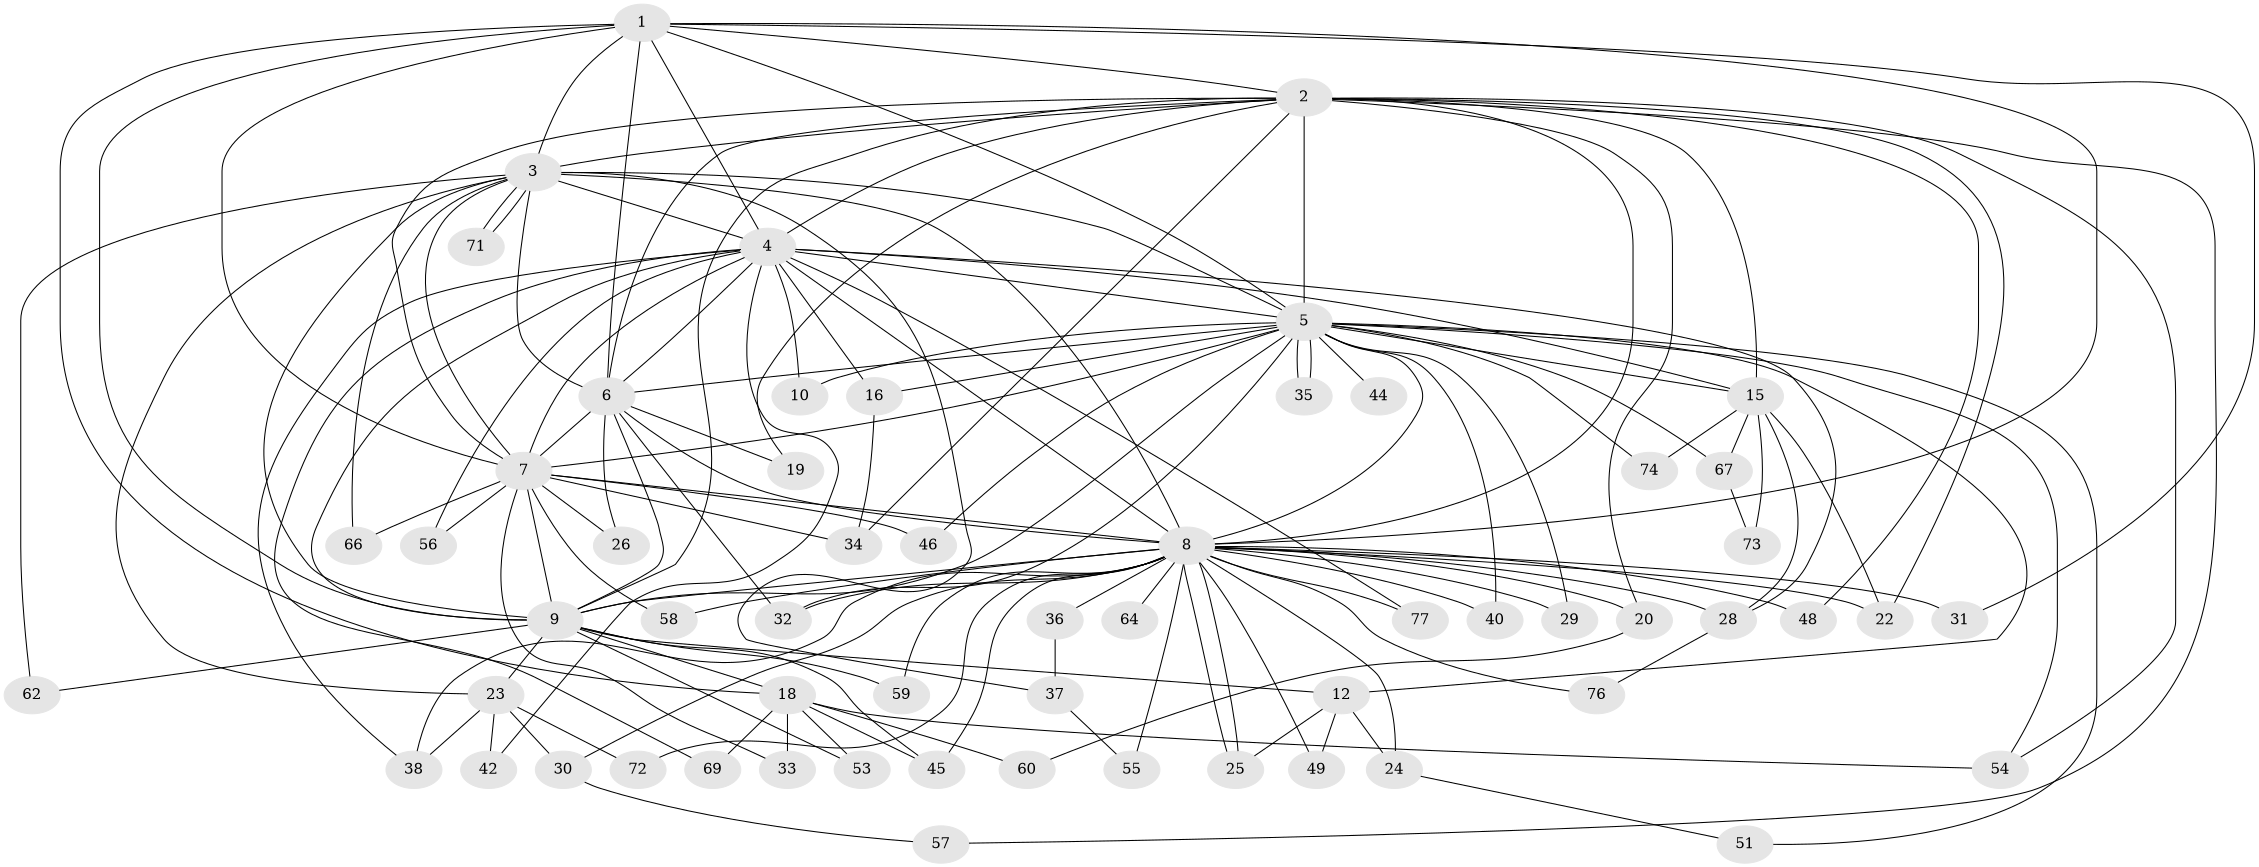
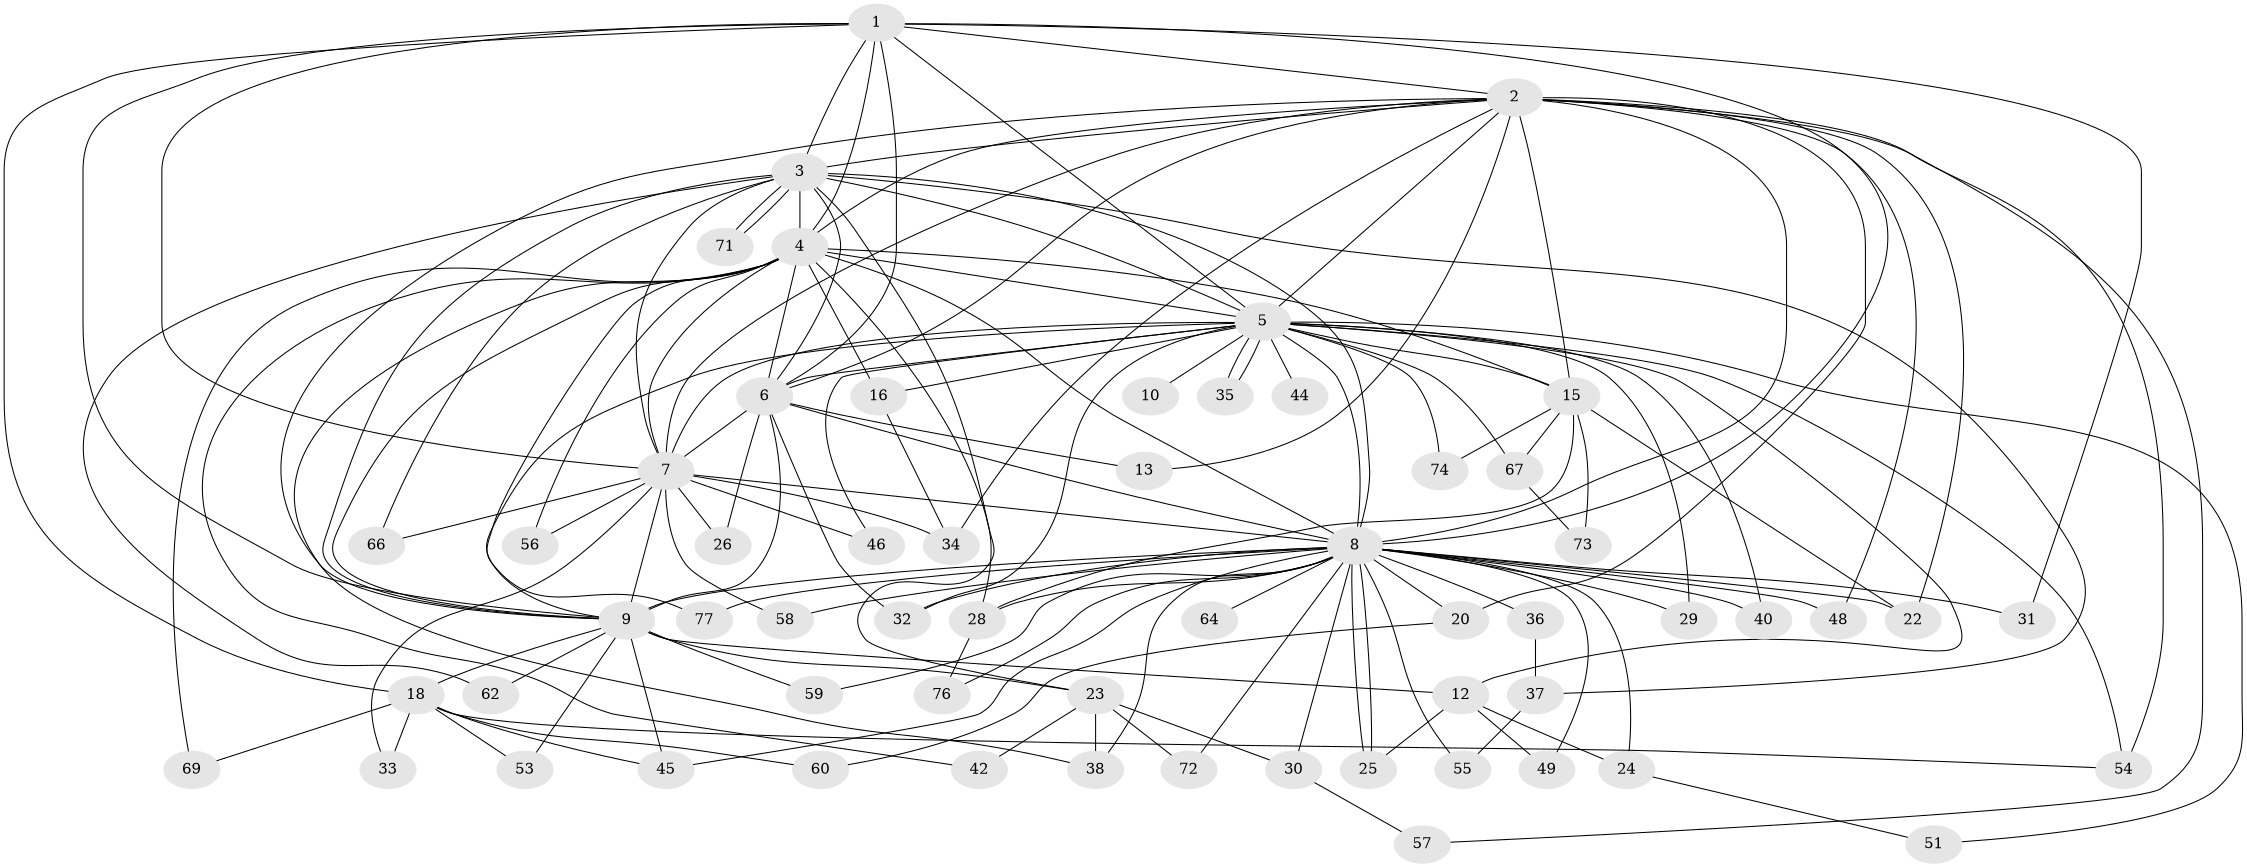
edge "4" -- "10": removed
node "19": label "19" -> "13"
